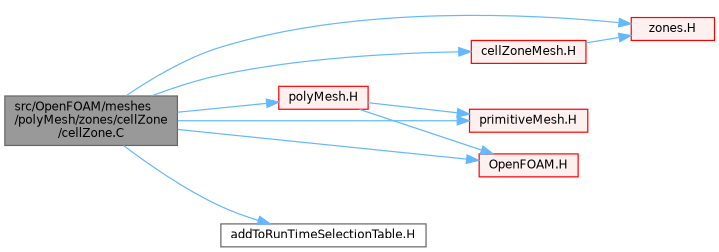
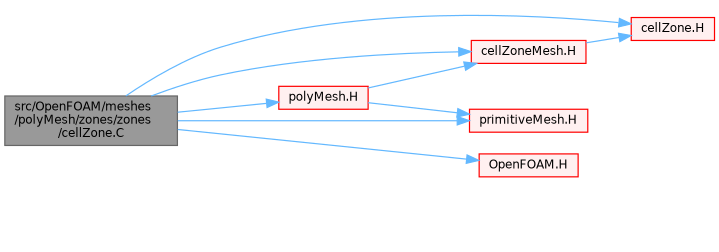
node "zones.H": label "zones.H" -> "cellZone.H"
node "src/OpenFOAM/meshes /polyMesh/zones/cellZone /cellZone.C": label "src/OpenFOAM/meshes /polyMesh/zones/cellZone /cellZone.C" -> "src/OpenFOAM/meshes /polyMesh/zones/zones /cellZone.C"
edge "polyMesh.H" -> "OpenFOAM.H": now "polyMesh.H" -> "cellZoneMesh.H"
node "addToRunTimeSelectionTable.H": removed
